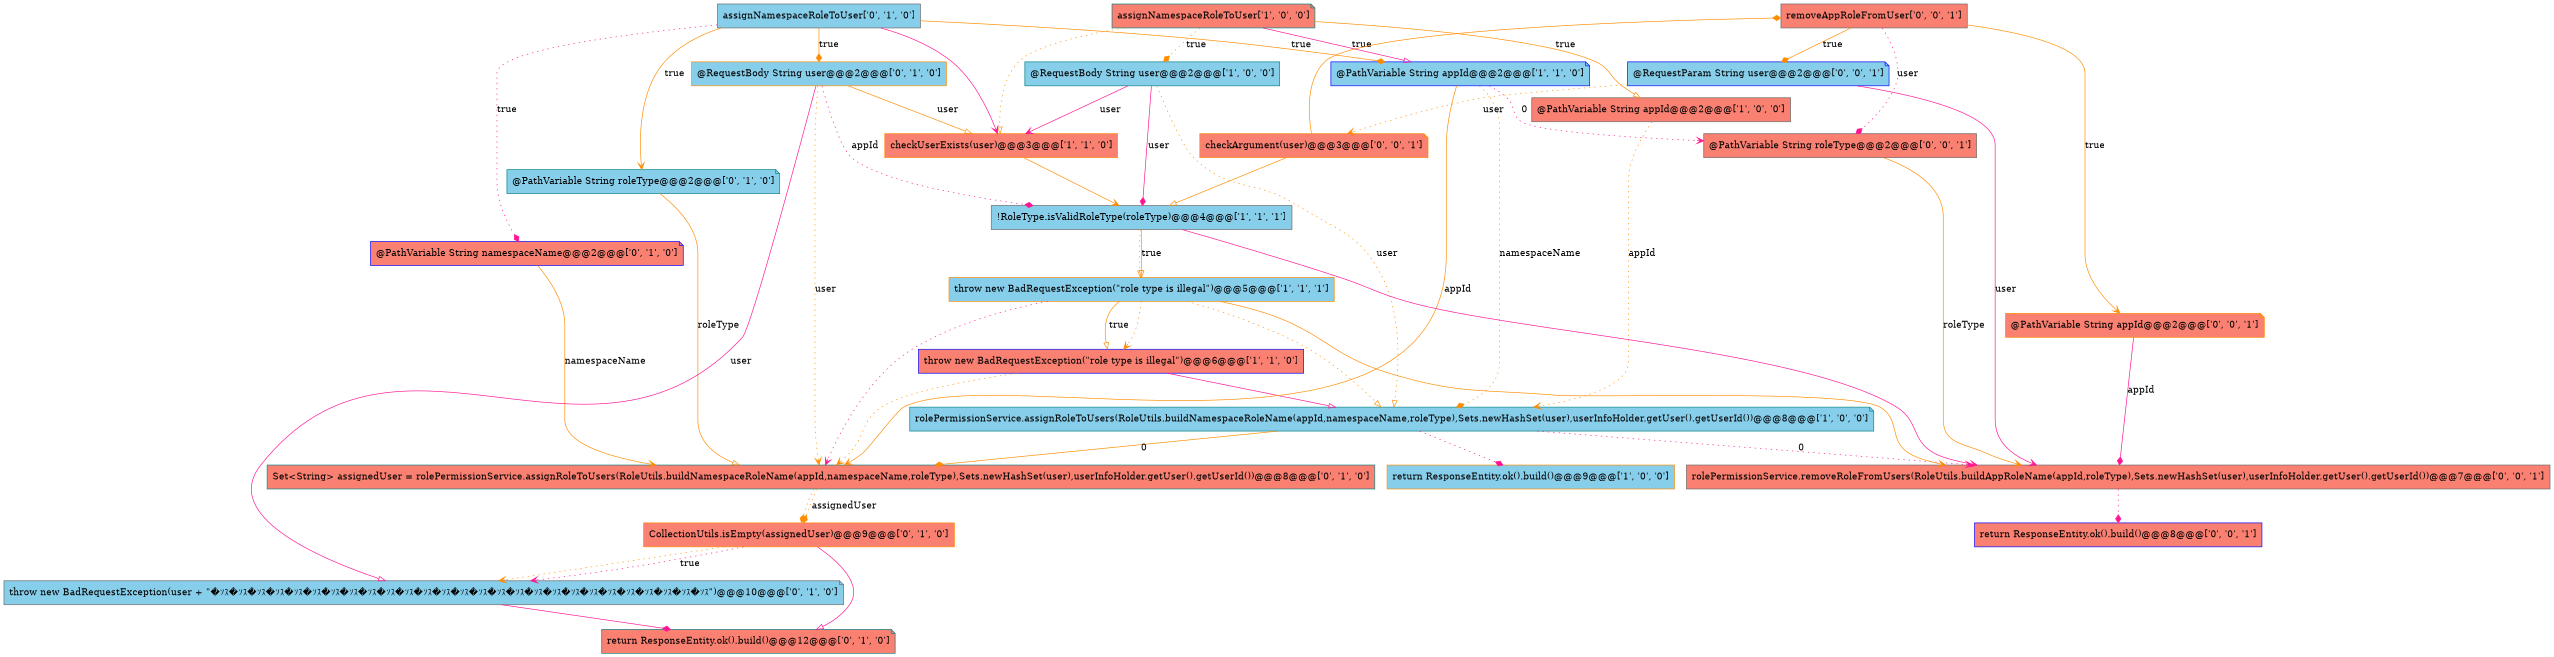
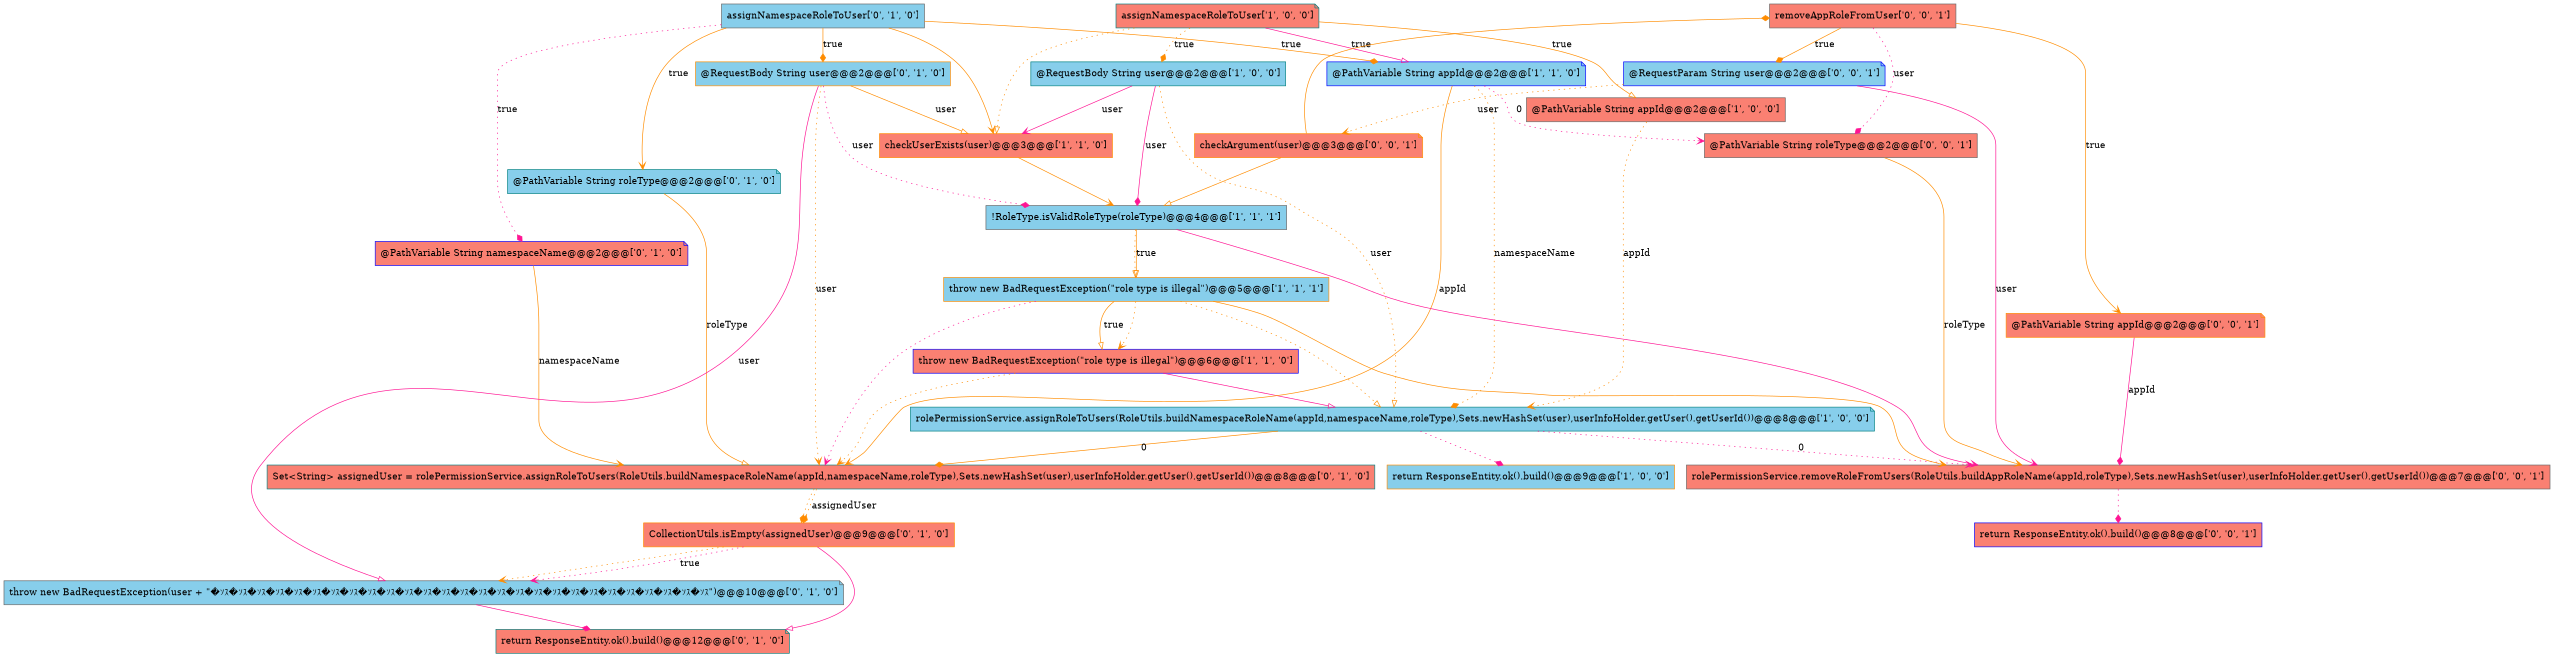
edge "assignNamespaceRoleToUser['0', '1', '0']" -> "checkUserExists(user)@@@3@@@['1', '1', '0']": color deeppink -> darkorange
edge "@RequestBody String user@@@2@@@['0', '1', '0']" -> "!RoleType.isValidRoleType(roleType)@@@4@@@['1', '1', '1']": label "appId" -> "user"
